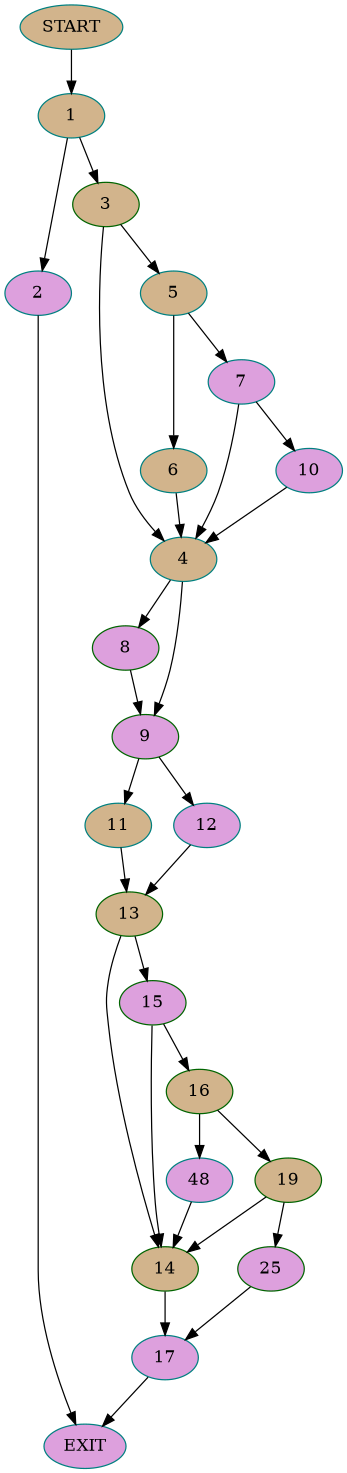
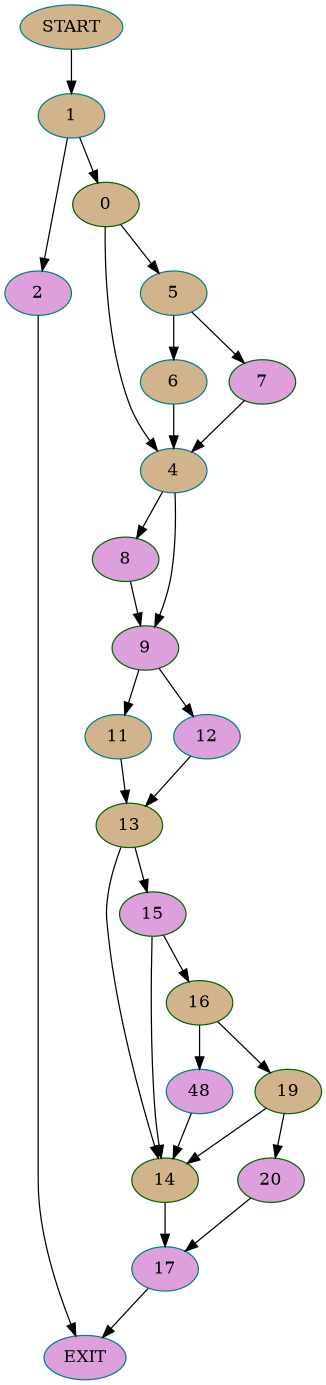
node "3": label "3" -> "0"
node "7": color teal -> darkgreen
node "10": removed
node "25": label "25" -> "20"
